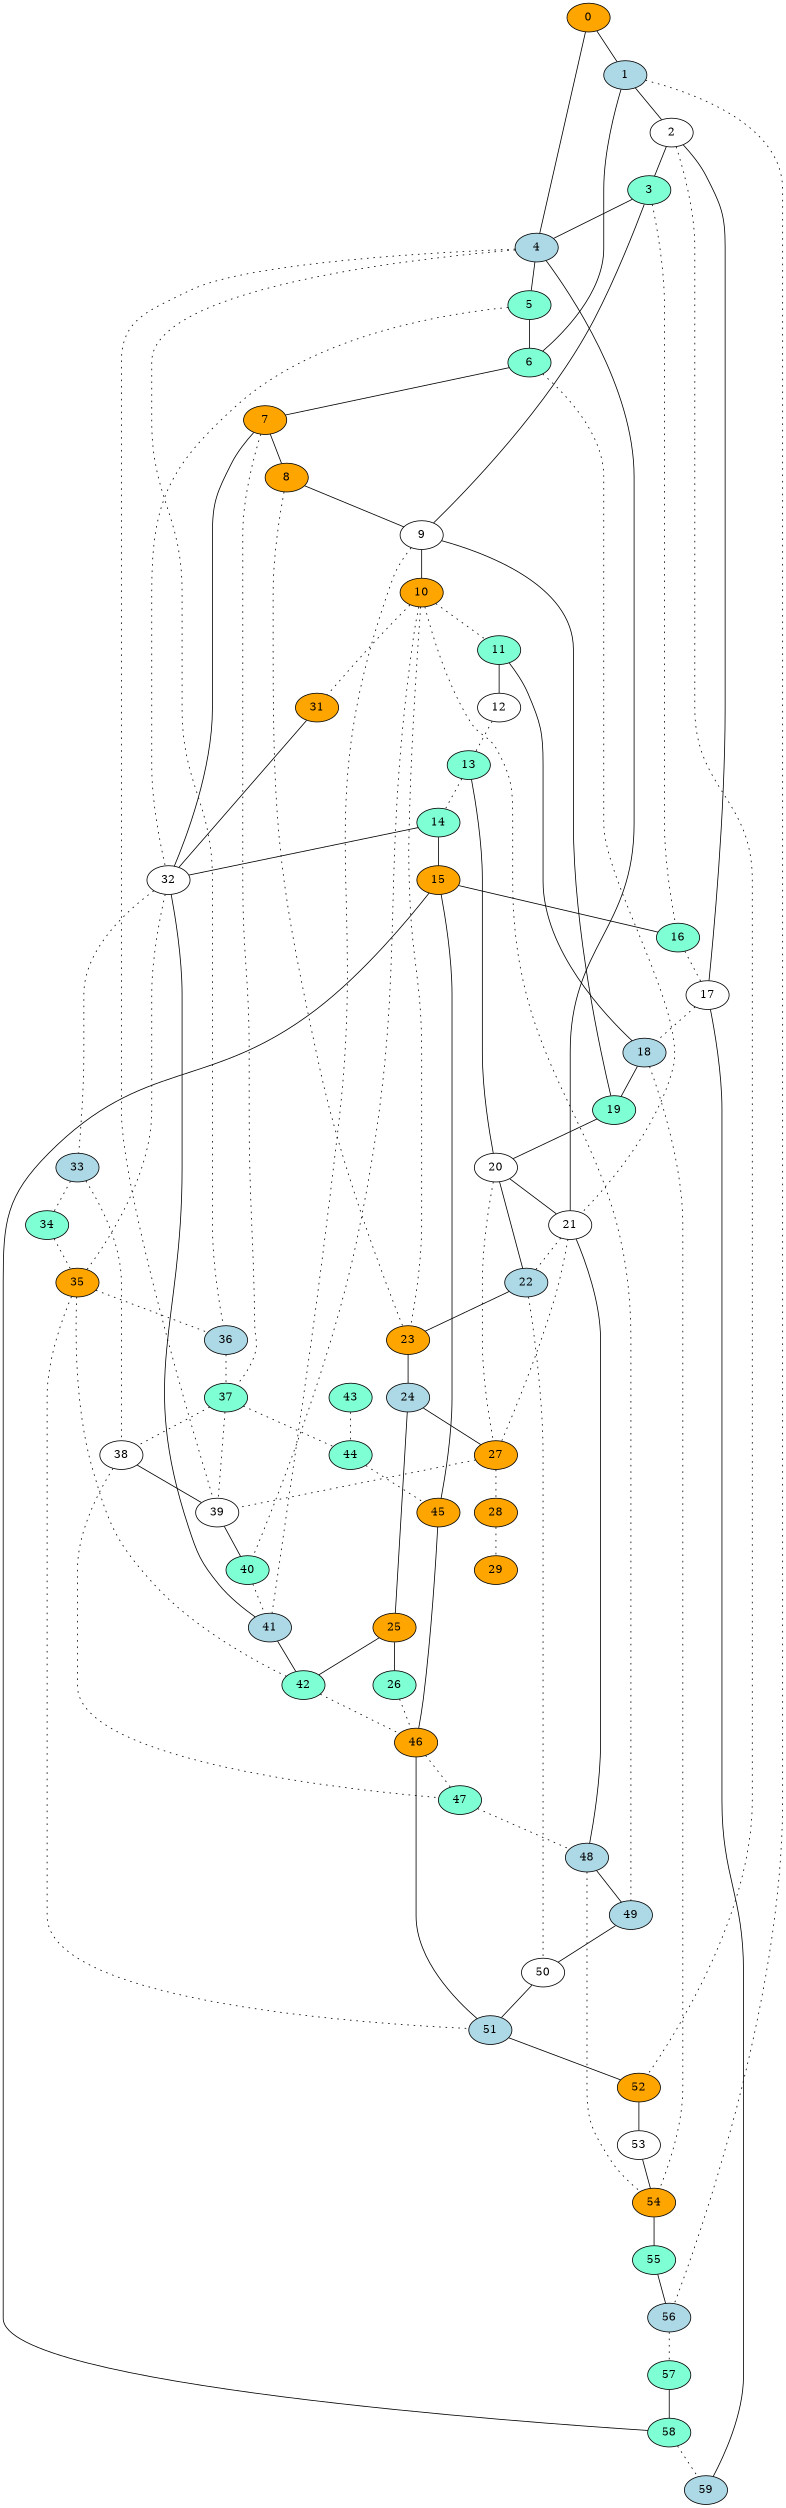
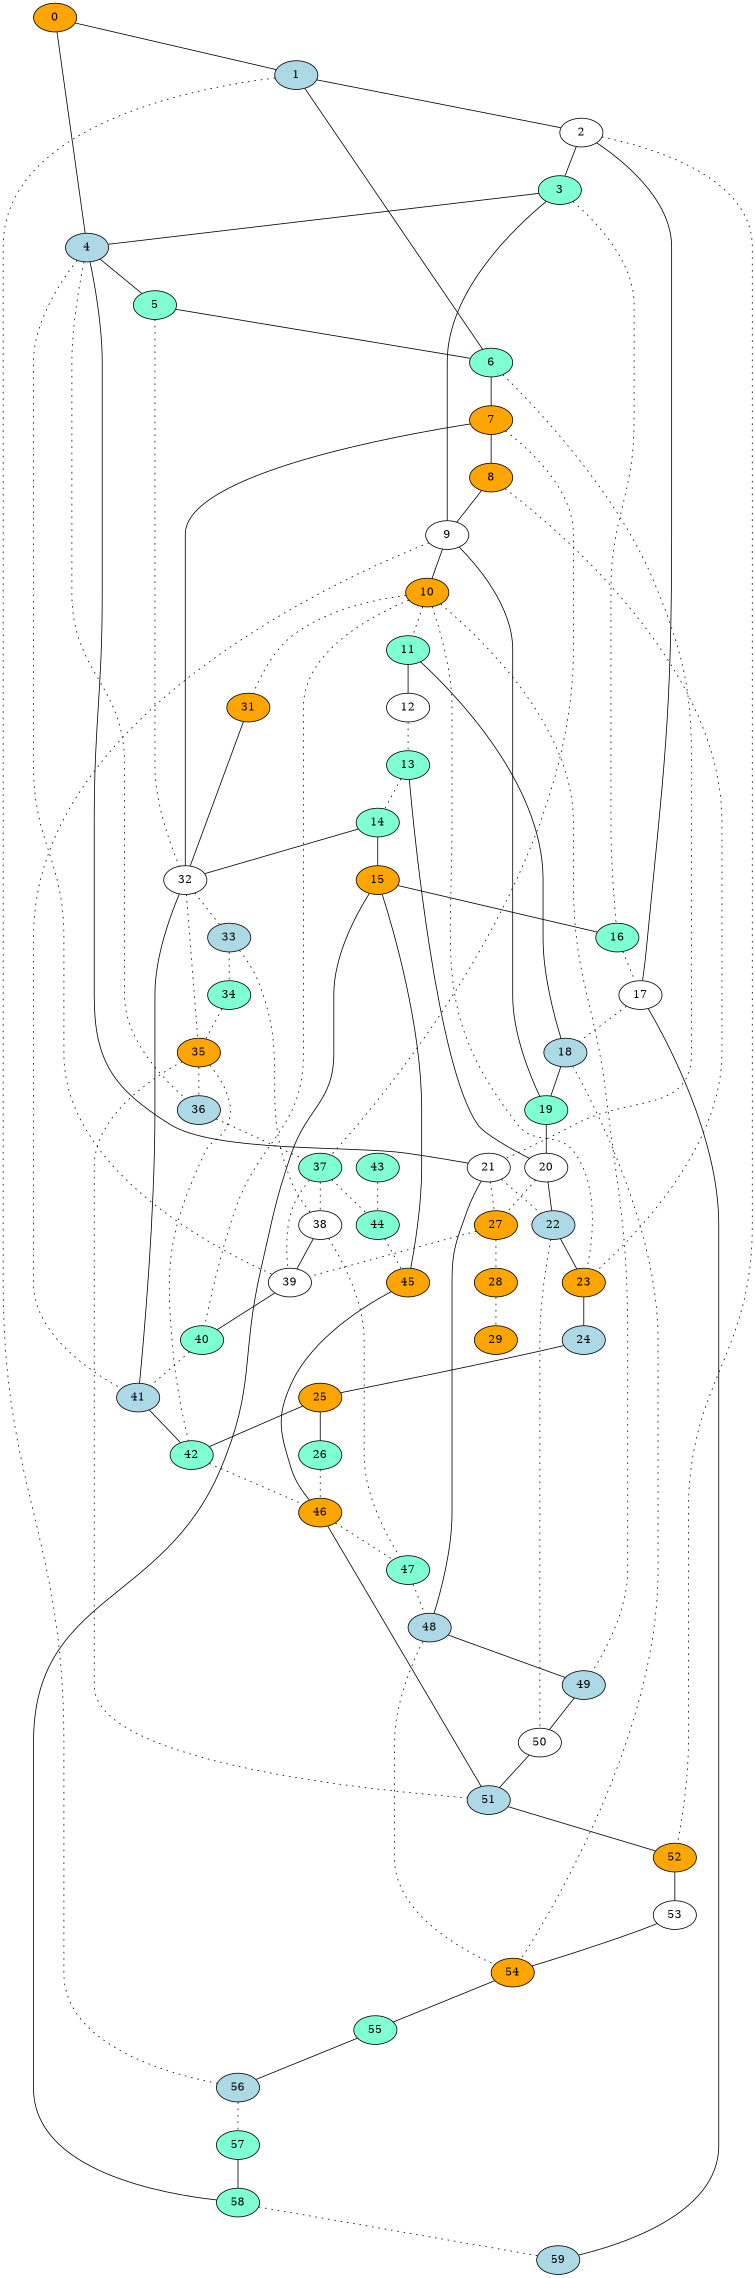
edge "20" -- "21": removed
edge "24" -- "27": removed
